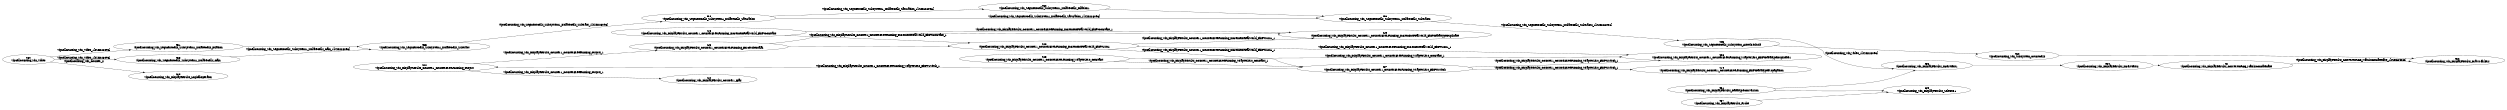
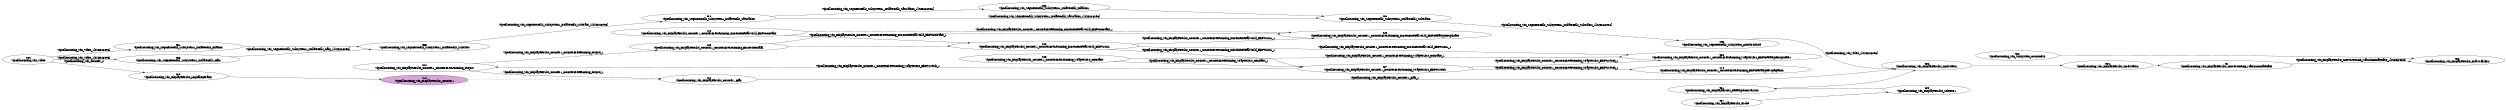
edge "t45 vipcellcounting_win_SegmentCells_Subsystem_Autothreshold" -> "t62 vipcellcounting_win_Subsystem_CountCells": removed
edge "t12 vipcellcounting_win_DisplayResults_Counter1_Bias" -> "t33 vipcellcounting_win_DisplayResults_InsertText1": added, label "vipcellcounting_win_DisplayResults_Counter1_Bias_1"
node "t10 vipcellcounting_win_DisplayResults_Counter1": added
edge "t31 vipcellcounting_win_DisplayResults_DataTypeConversion" -> "t39 vipcellcounting_win_DisplayResults_Selector1": reversed
